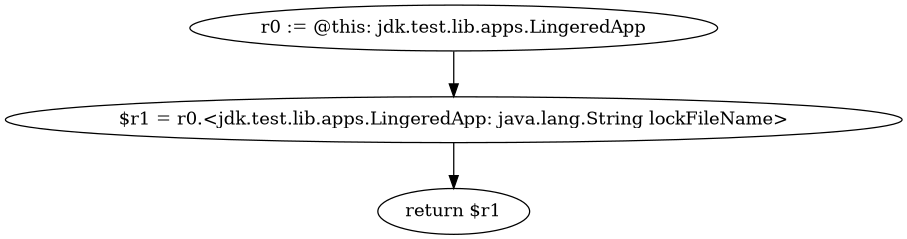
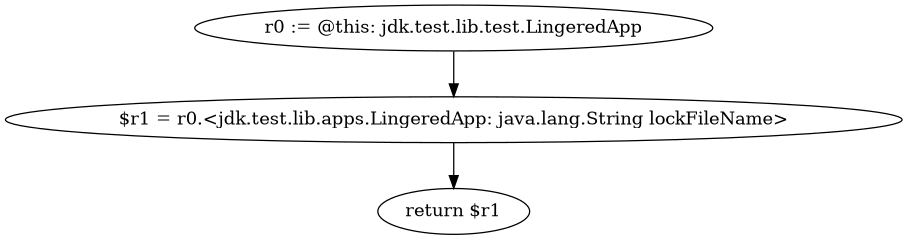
node "r0 := @this: jdk.test.lib.apps.LingeredApp": label "r0 := @this: jdk.test.lib.apps.LingeredApp" -> "r0 := @this: jdk.test.lib.test.LingeredApp"
